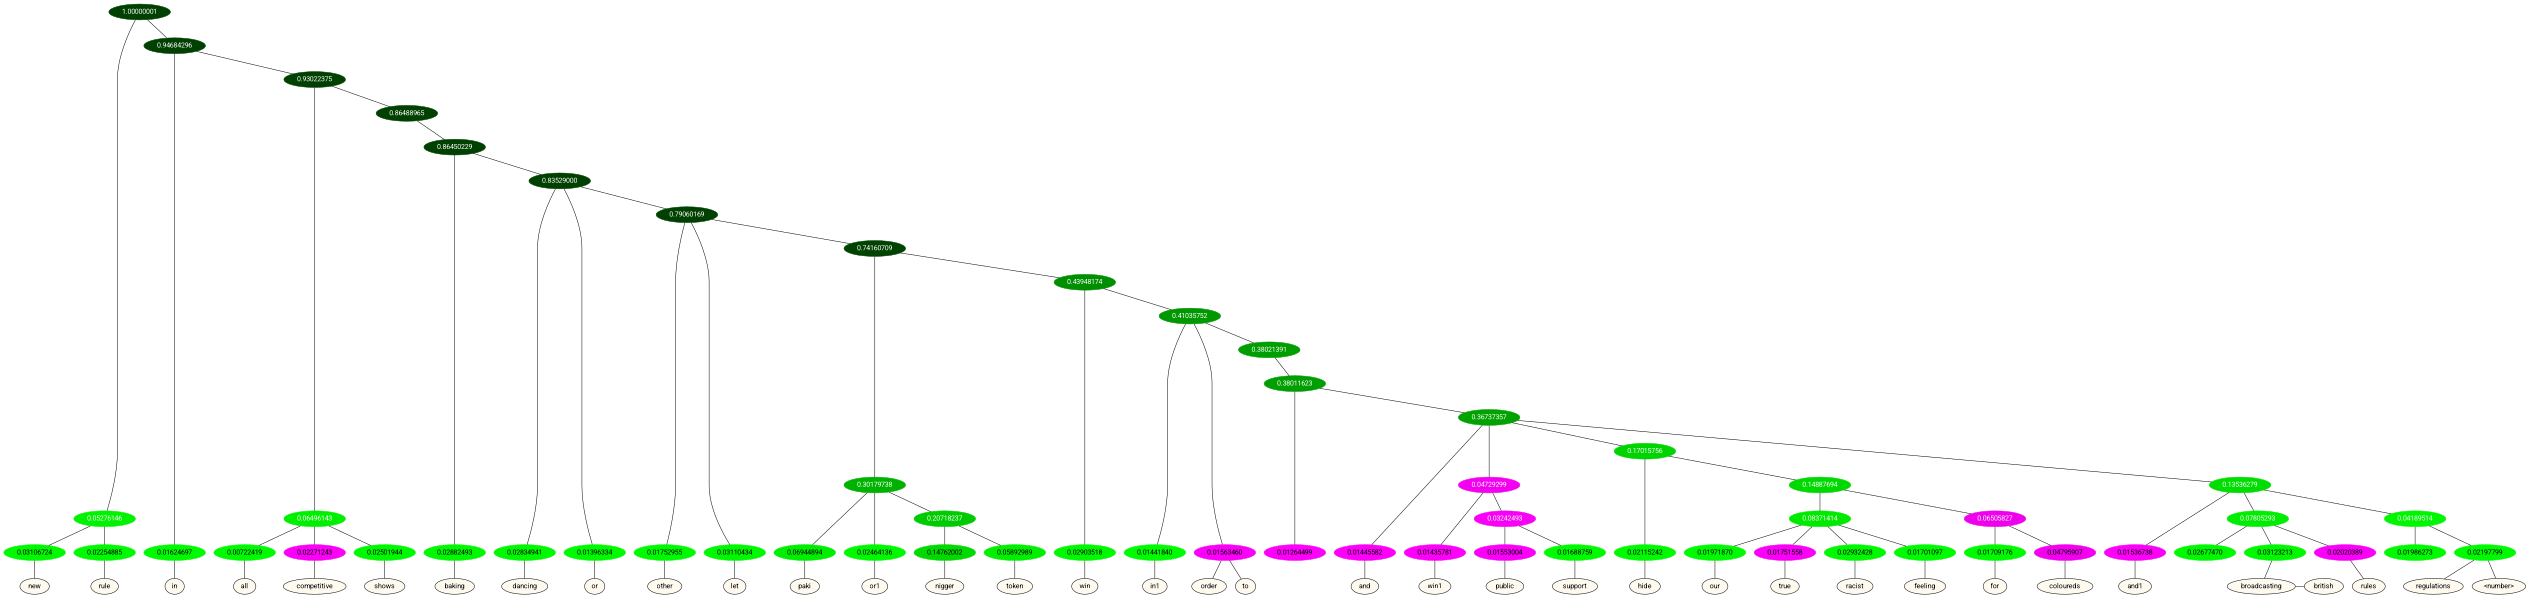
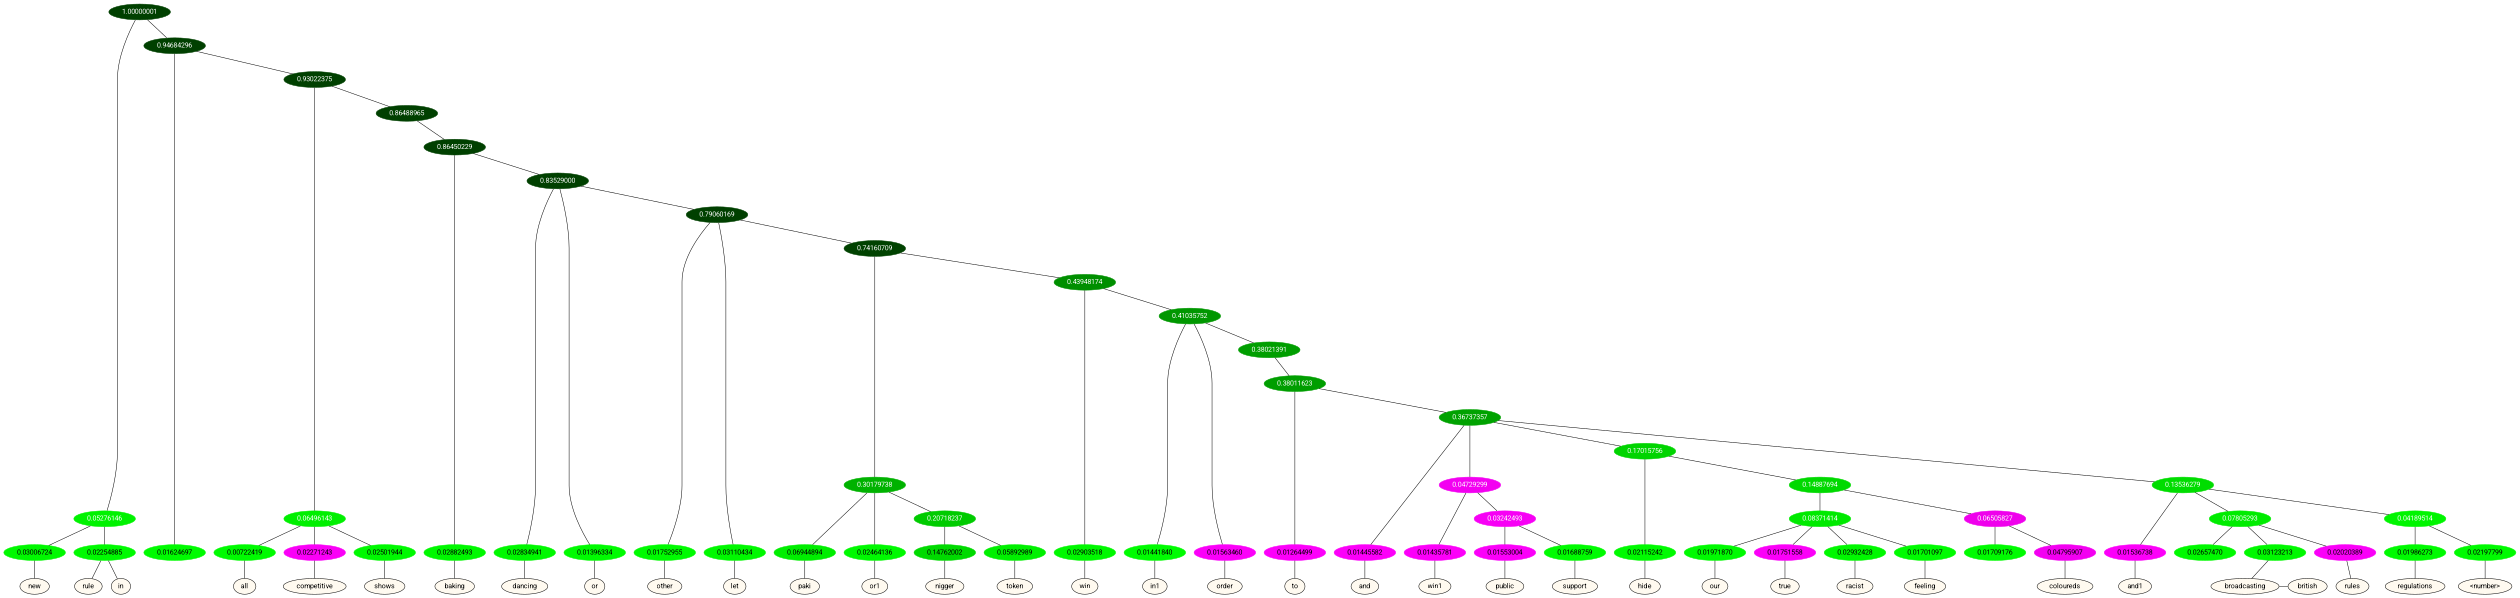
node "0.03106724": label "0.03106724" -> "0.03006724"
node "0.02677470": label "0.02677470" -> "0.02657470"
edge "0.01624697" -- "in": now "0.02254885" -- "in"
edge "0.02197799" -- "regulations": now "0.01986273" -- "regulations"
edge "0.01563460" -- "to": now "0.01264499" -- "to"
node "for": removed
